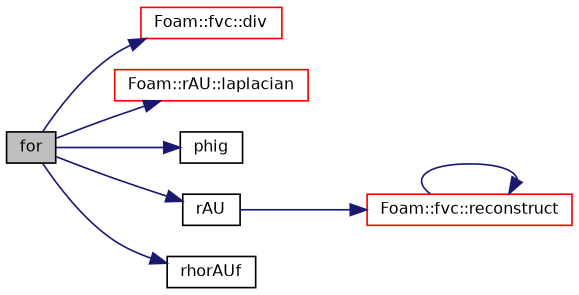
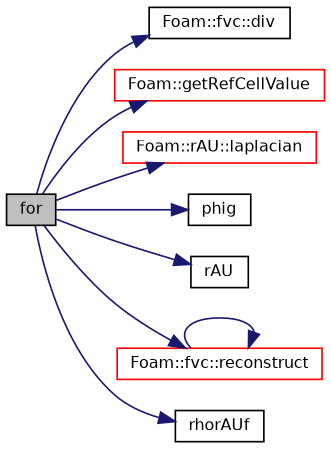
node "Foam::fvc::div": color red -> black
node "Foam::getRefCellValue": added
edge "rAU" -> "Foam::fvc::reconstruct": now "for" -> "Foam::fvc::reconstruct"
